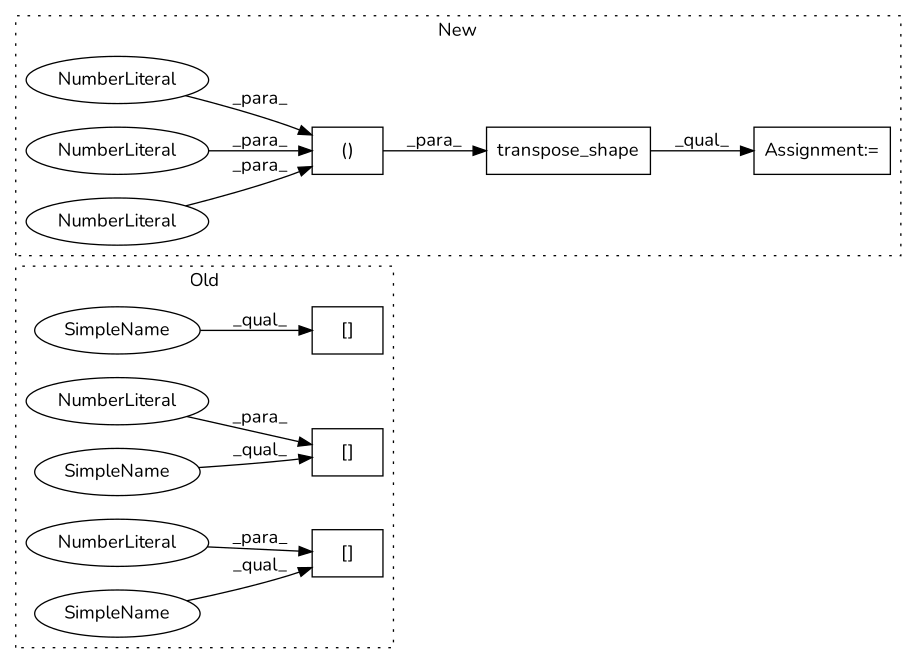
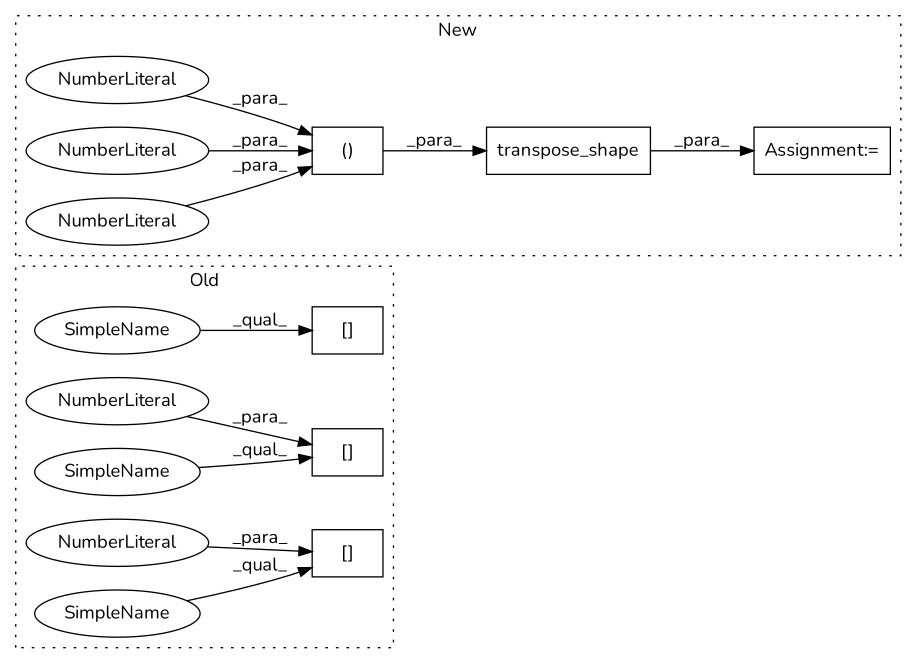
edge "transpose_shape" -> "Assignment:=": label "_qual_" -> "_para_"
